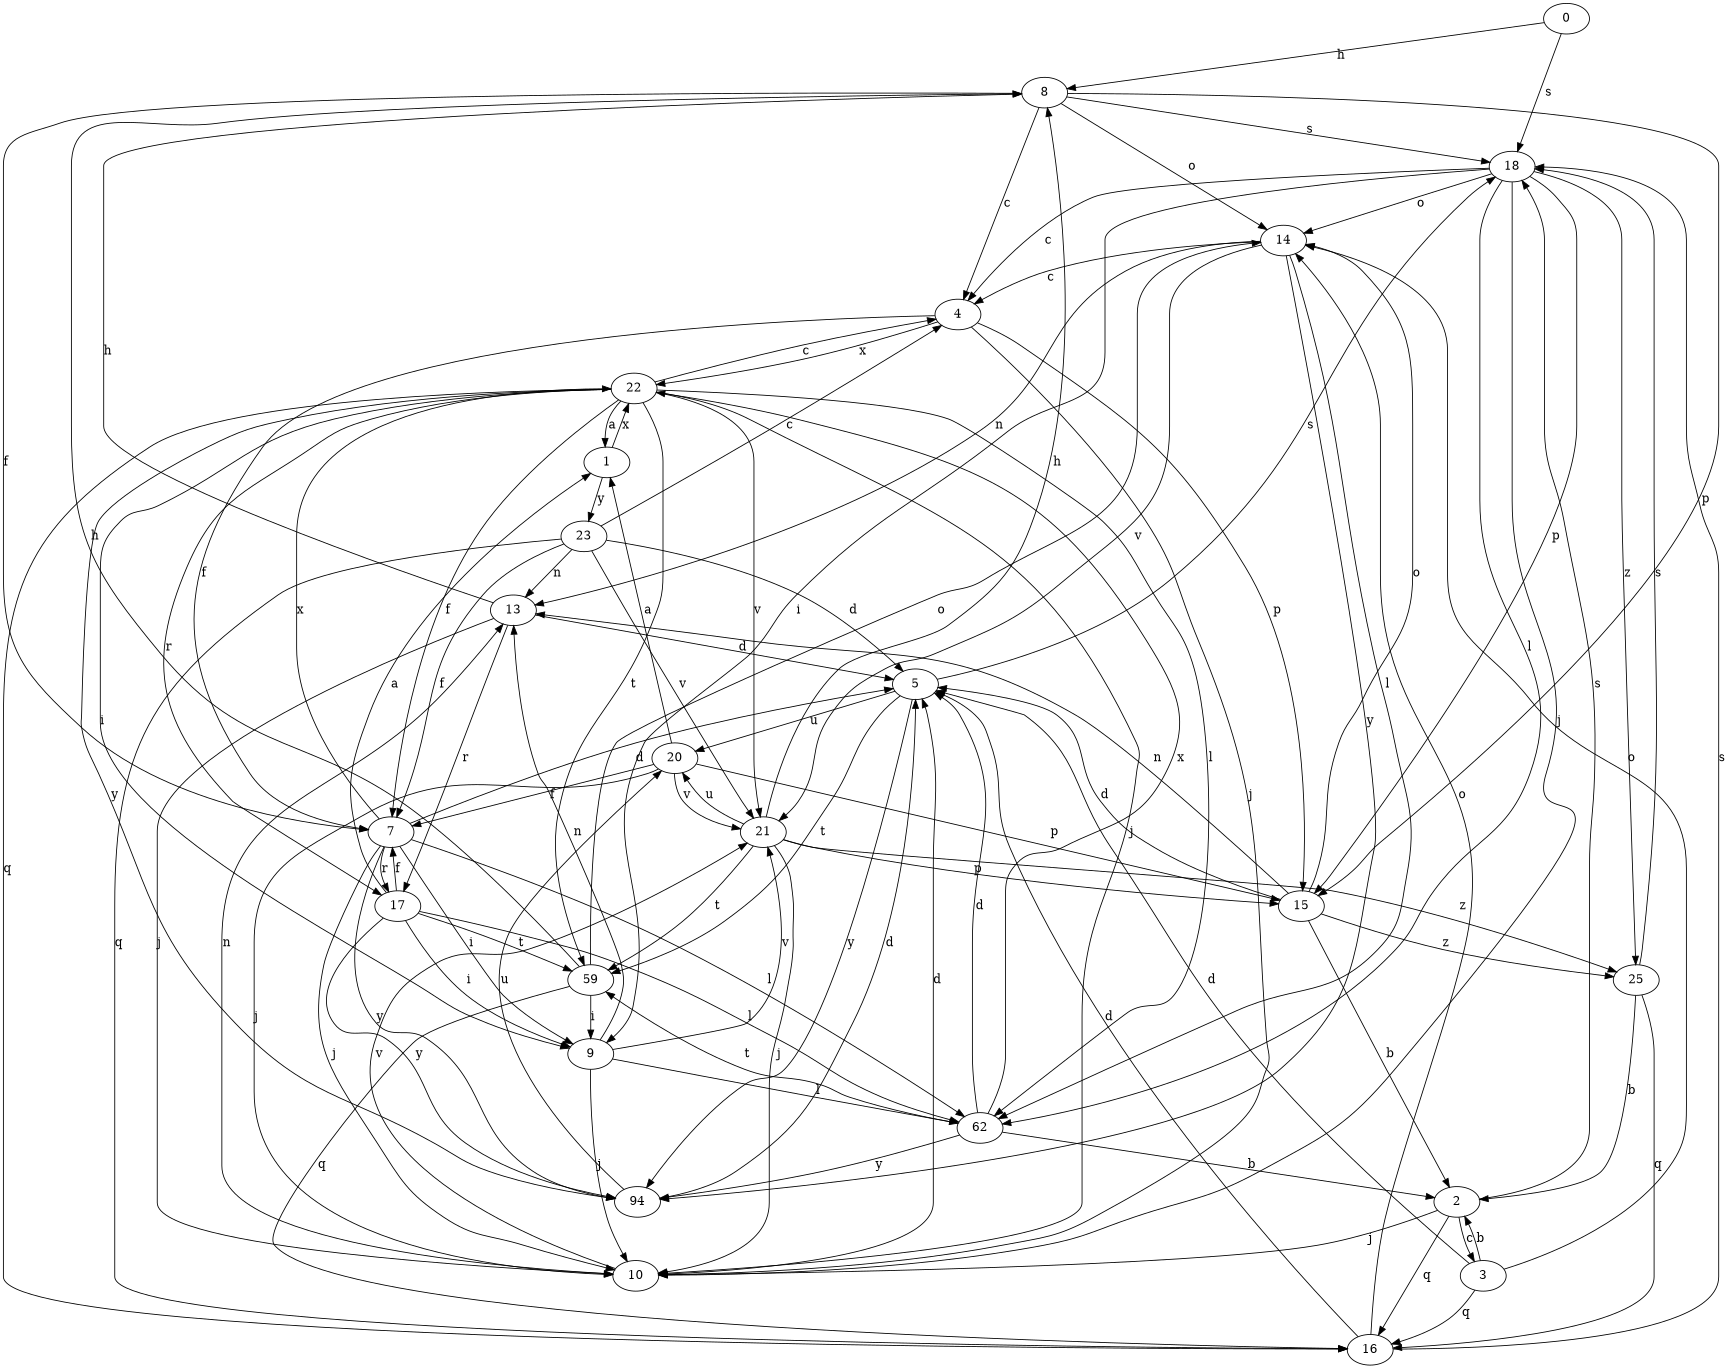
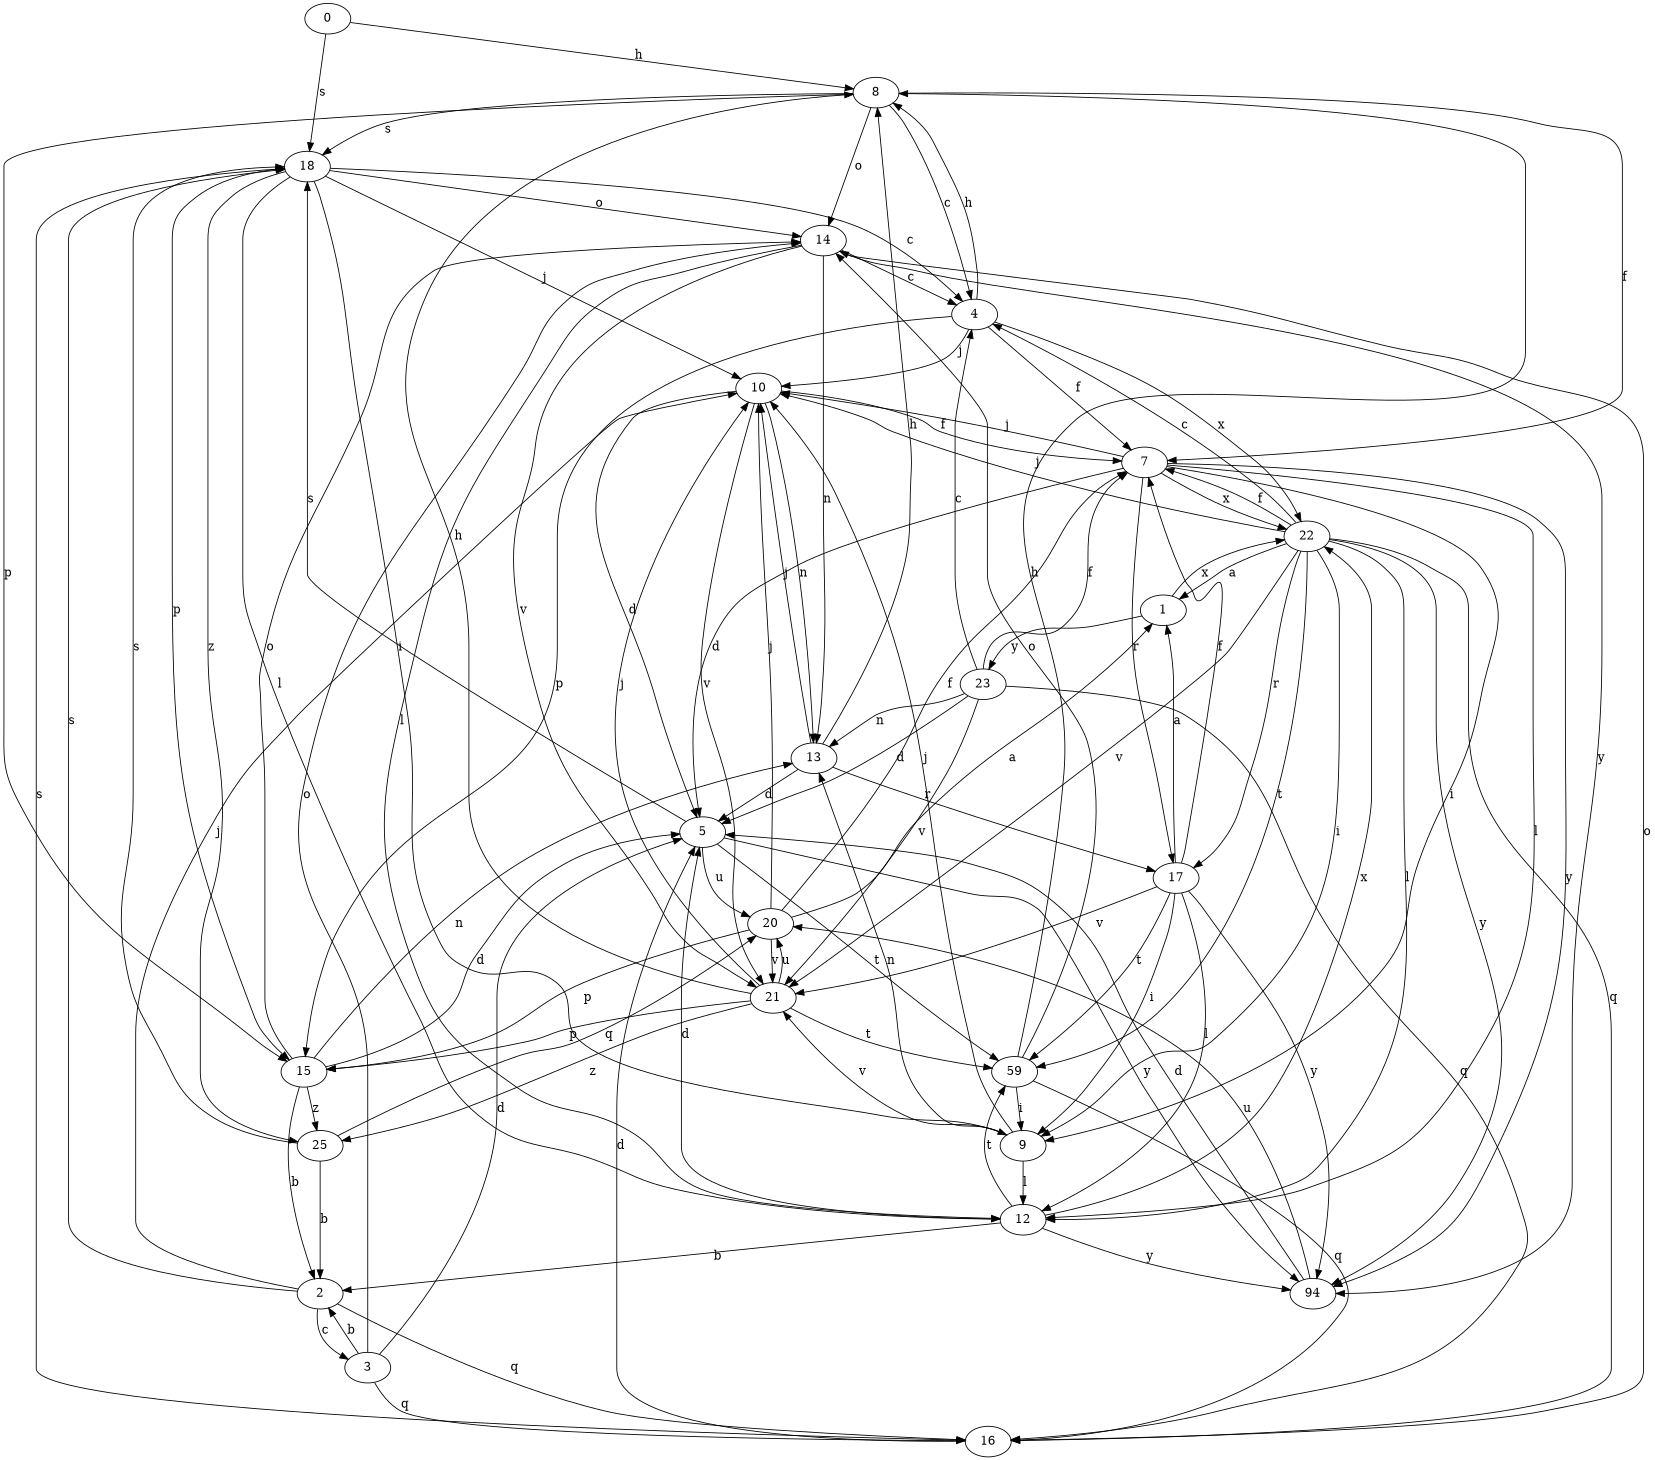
edge "4" -> "8": added, label "h"
edge "10" -> "7": added, label "f"
edge "17" -> "21": added, label "v"
node "62": label "62" -> "12"
edge "25" -> "16": now "25" -> "20"
